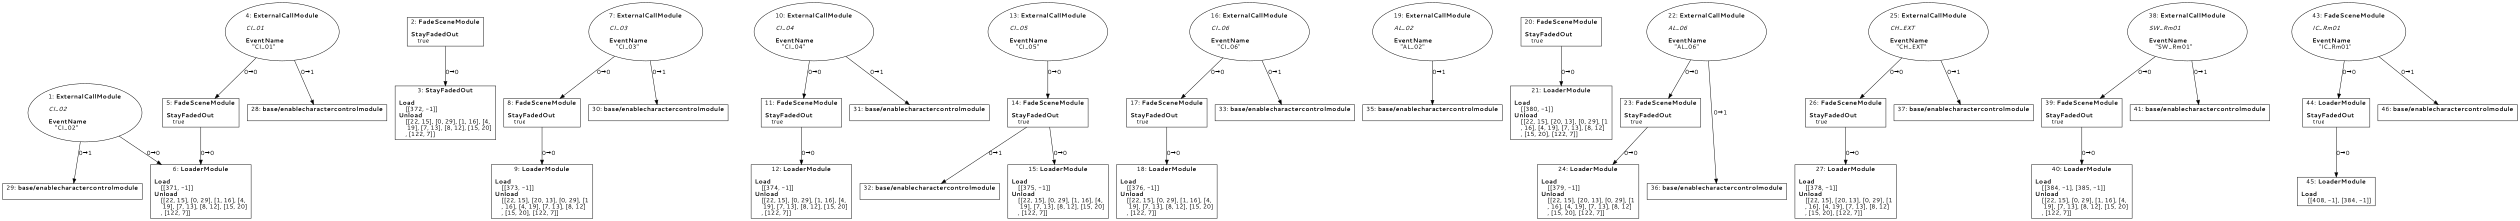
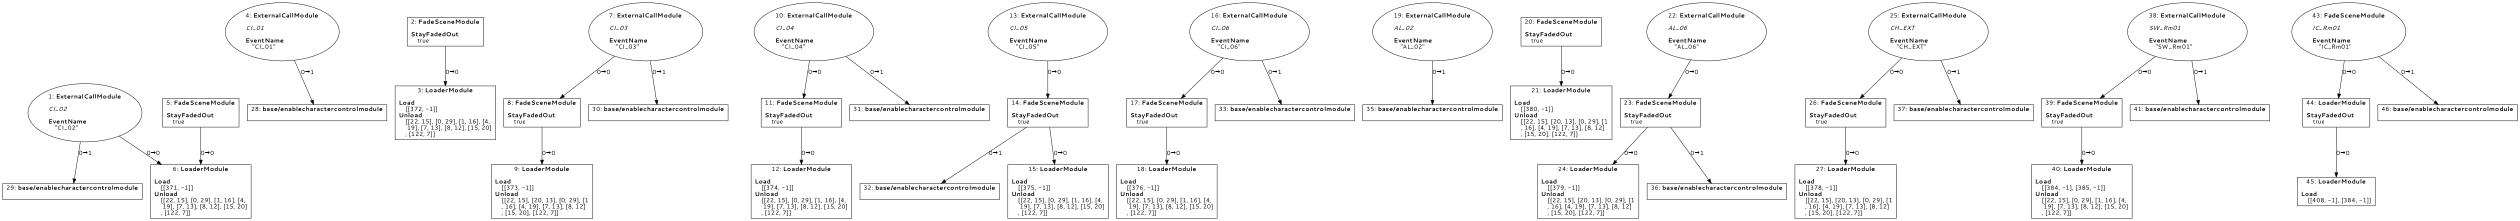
edge "4:" -> "5:": removed, label "0→0"
node "3:": text "StayFadedOut" -> "LoaderModule"
edge "22:" -> "36:": now "23:" -> "36:"
